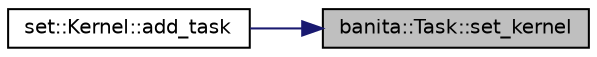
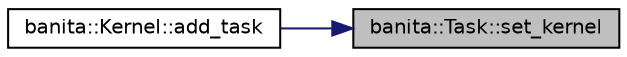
node "set::Kernel::add_task": label "set::Kernel::add_task" -> "banita::Kernel::add_task"
